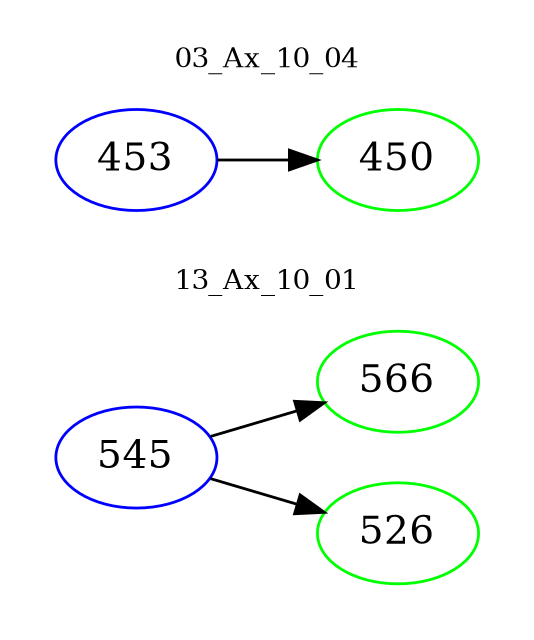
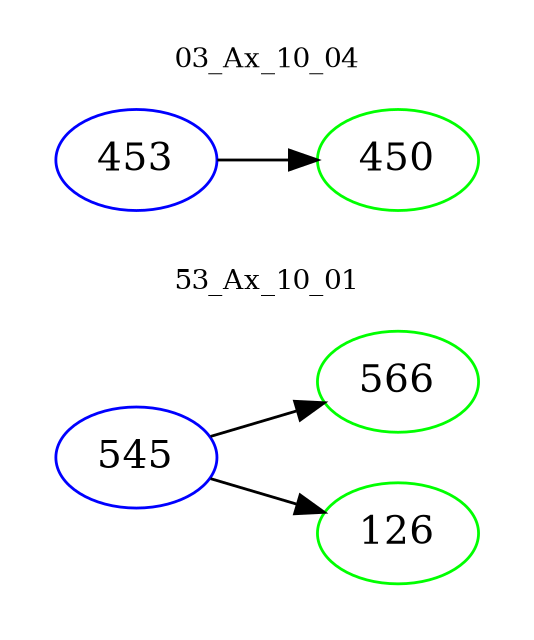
cluster "13_Ax_10_01": label "13_Ax_10_01" -> "53_Ax_10_01"
node "526": label "526" -> "126"
